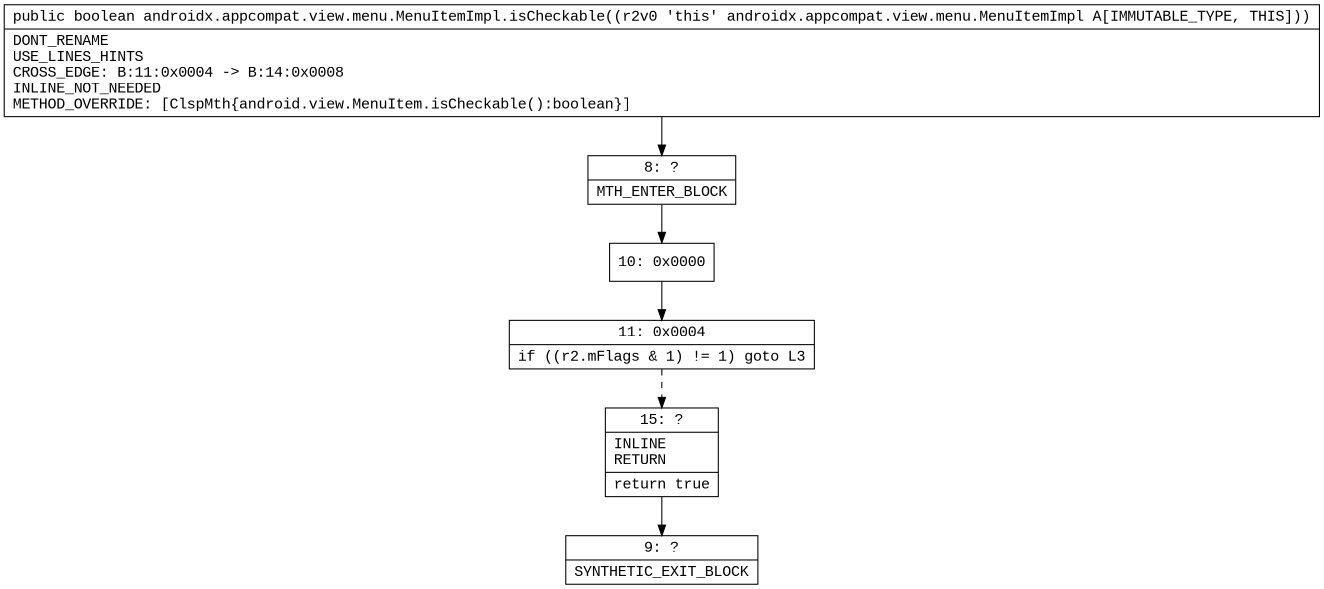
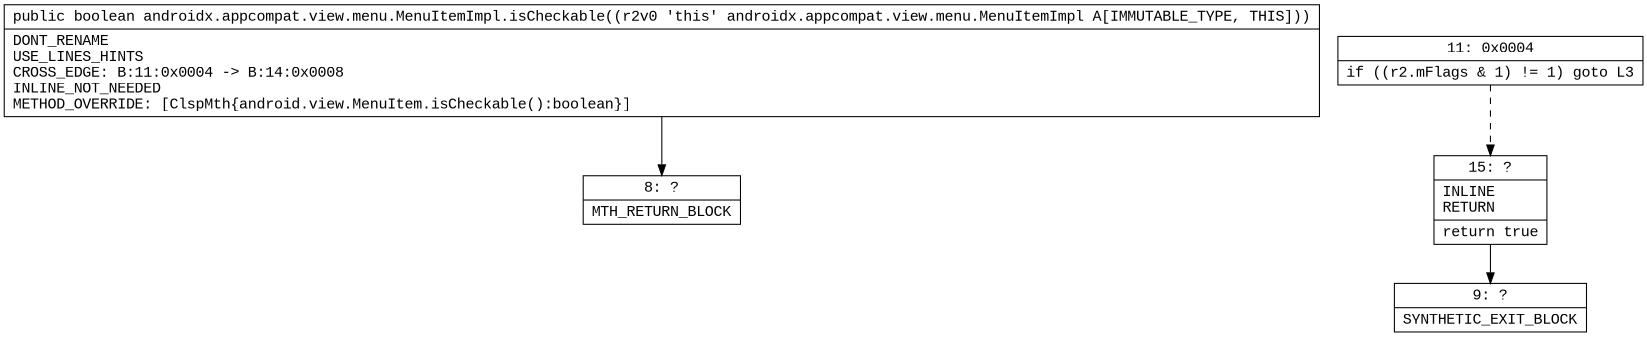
node "8: ?": text "MTH_ENTER_BLOCK" -> "MTH_RETURN_BLOCK"
node "10: 0x0000": removed
